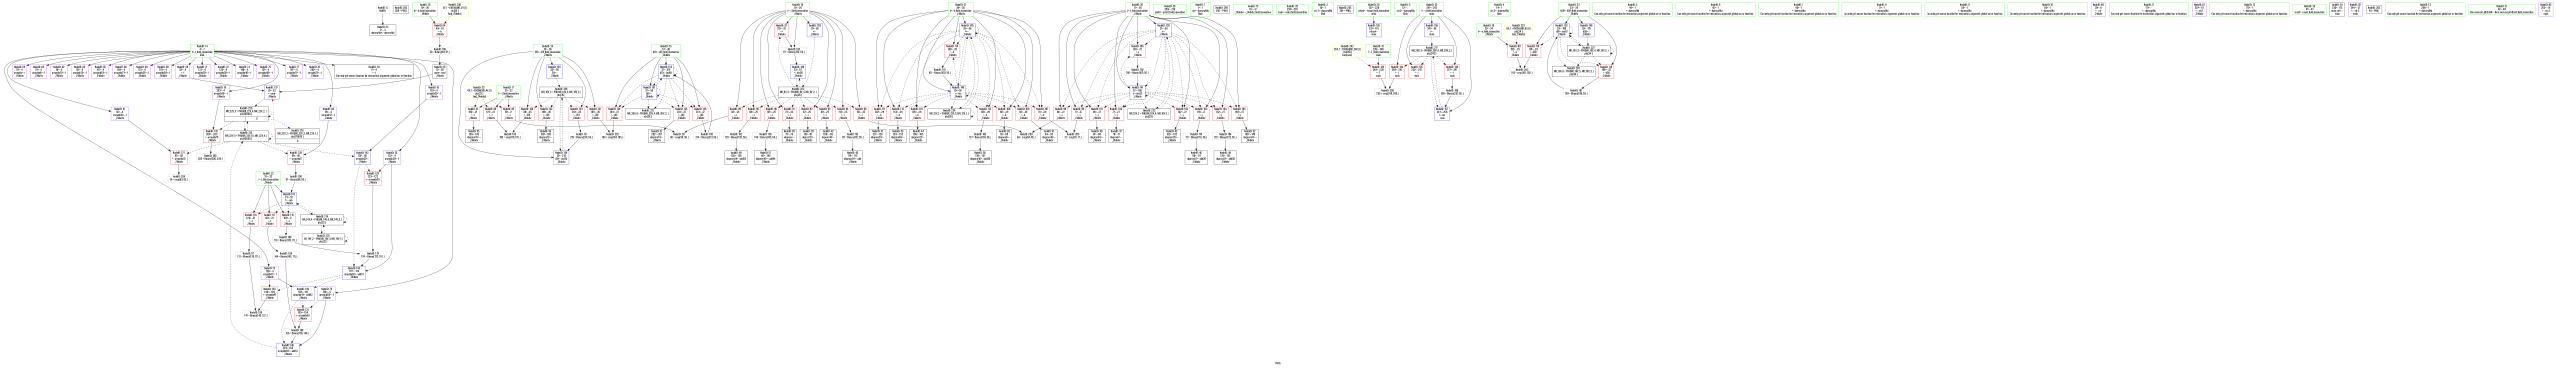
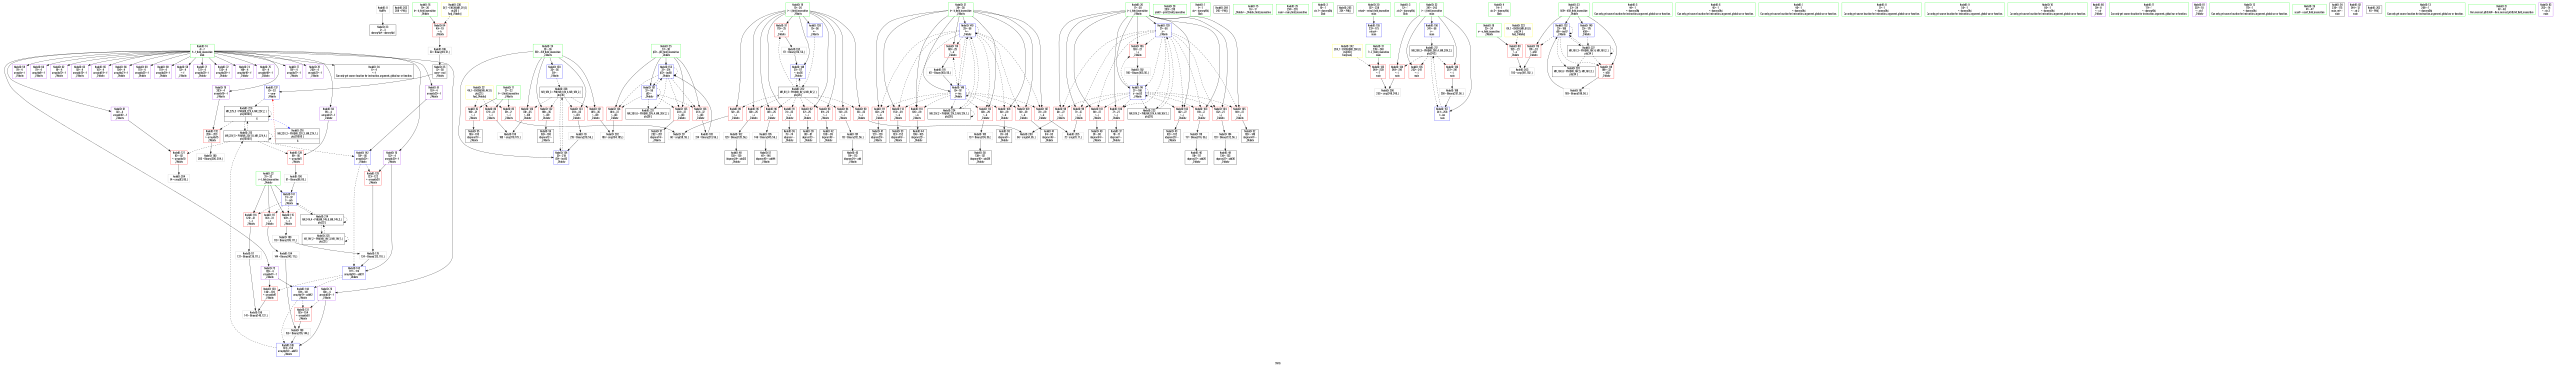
edge "NodeID: 19" -> "NodeID: 193": now "NodeID: 19" -> "NodeID: 148"
edge "NodeID: 58" -> "NodeID: 137": removed
